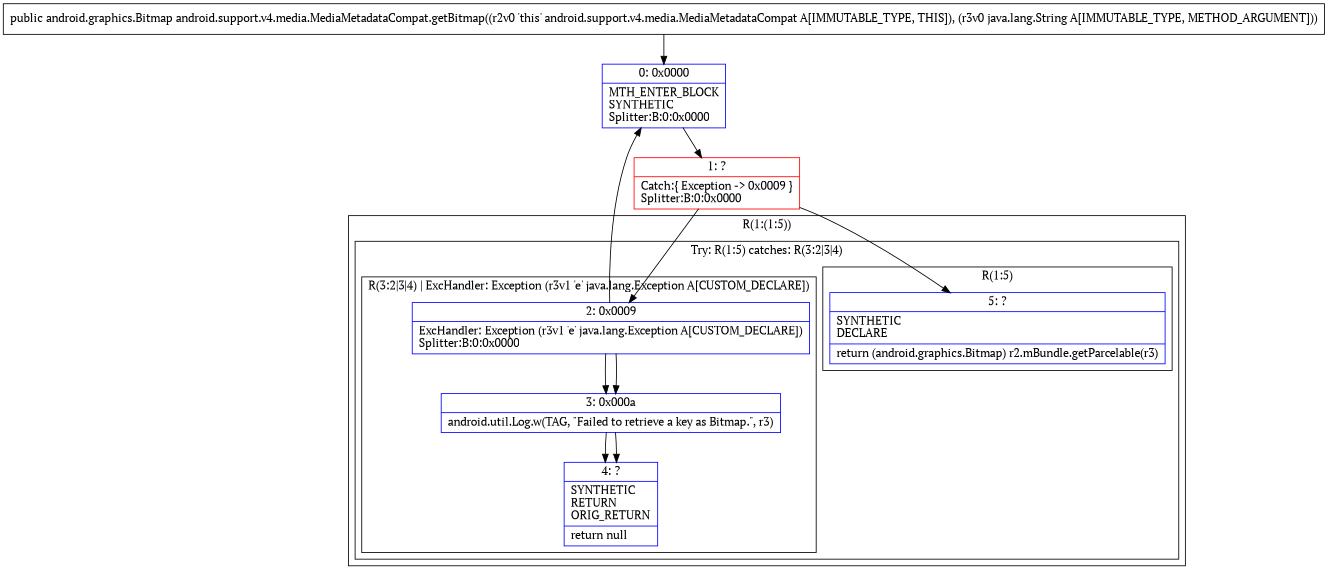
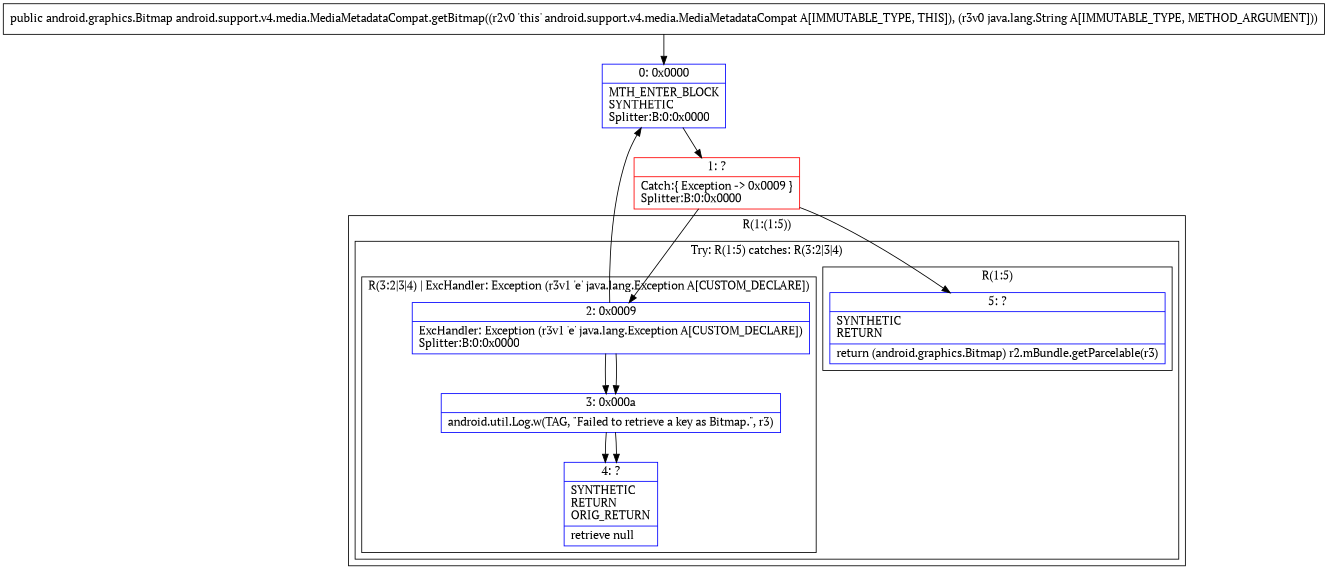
node "5: ?": text "DECLARE" -> "RETURN"
node "4: ?": text "return null" -> "retrieve null"
